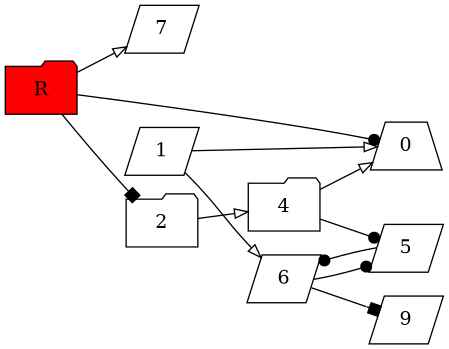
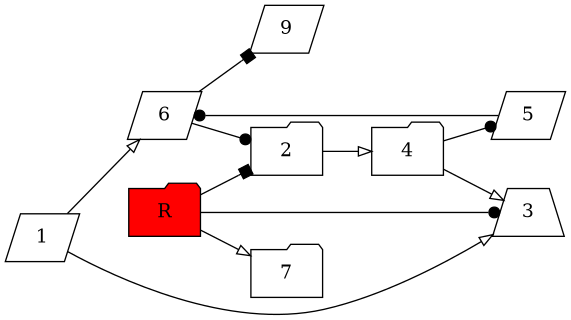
node "7": shape parallelogram -> folder
node "0": label "0" -> "3"
edge "6" -> "5": now "6" -> "2"
